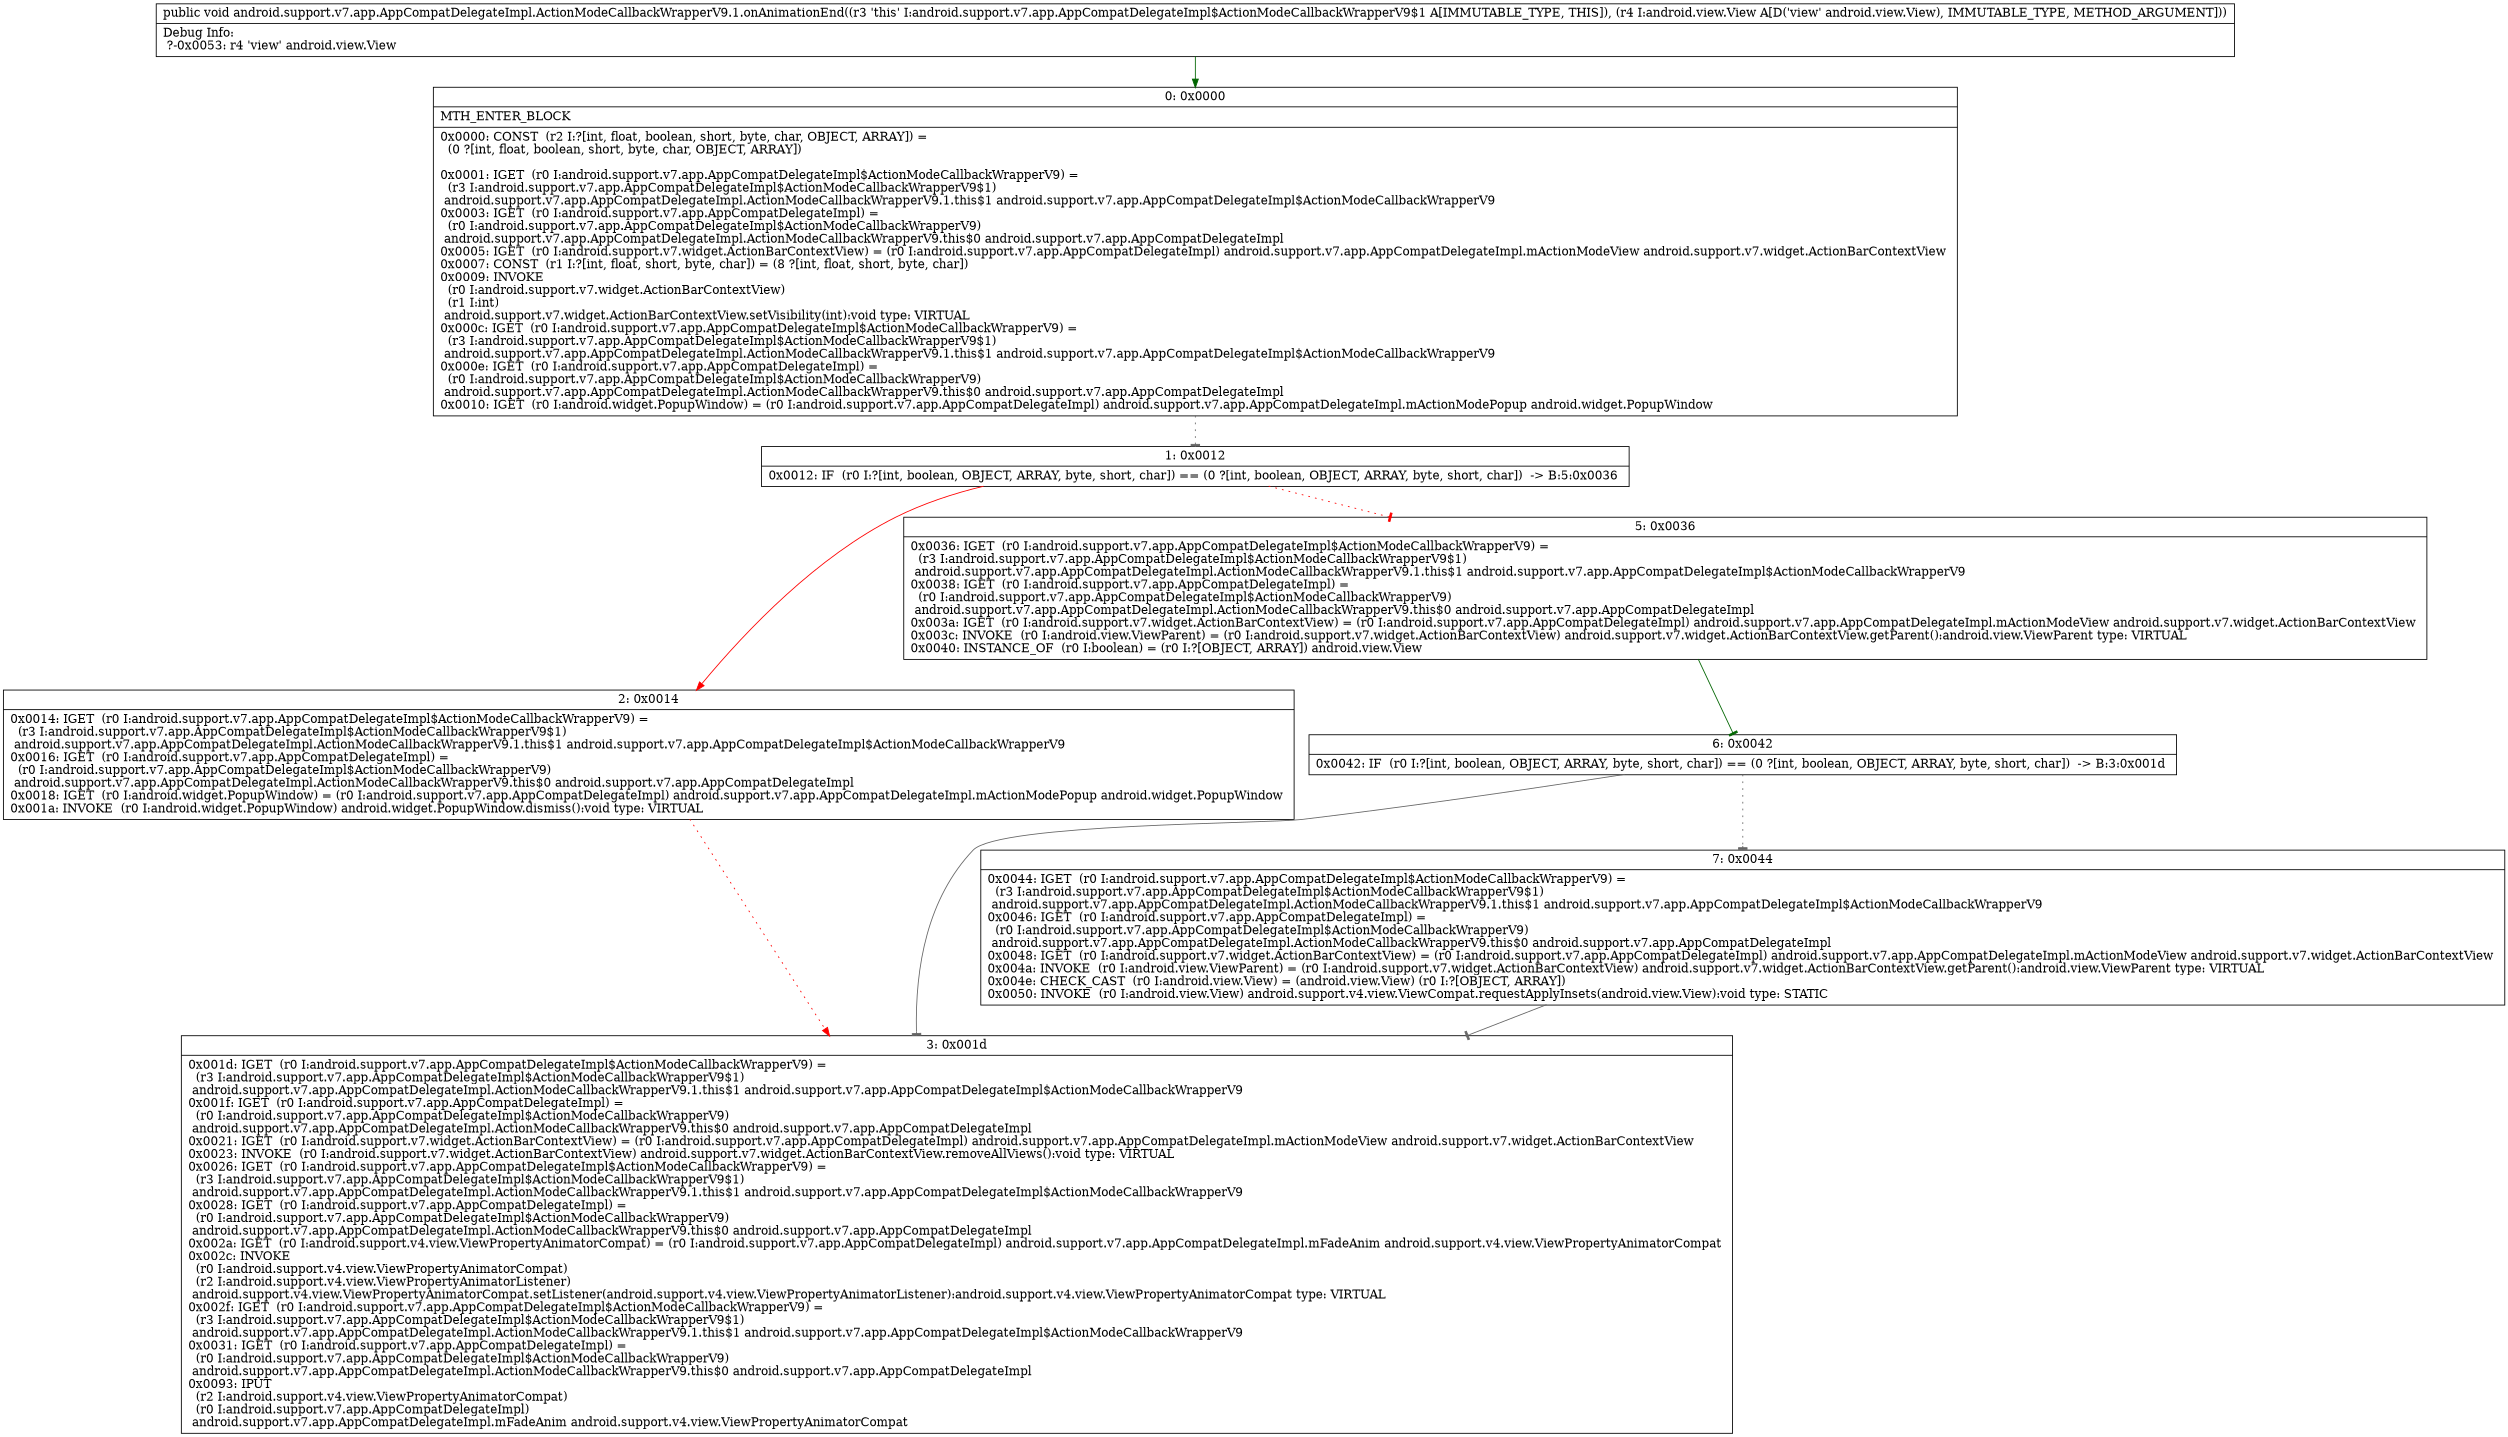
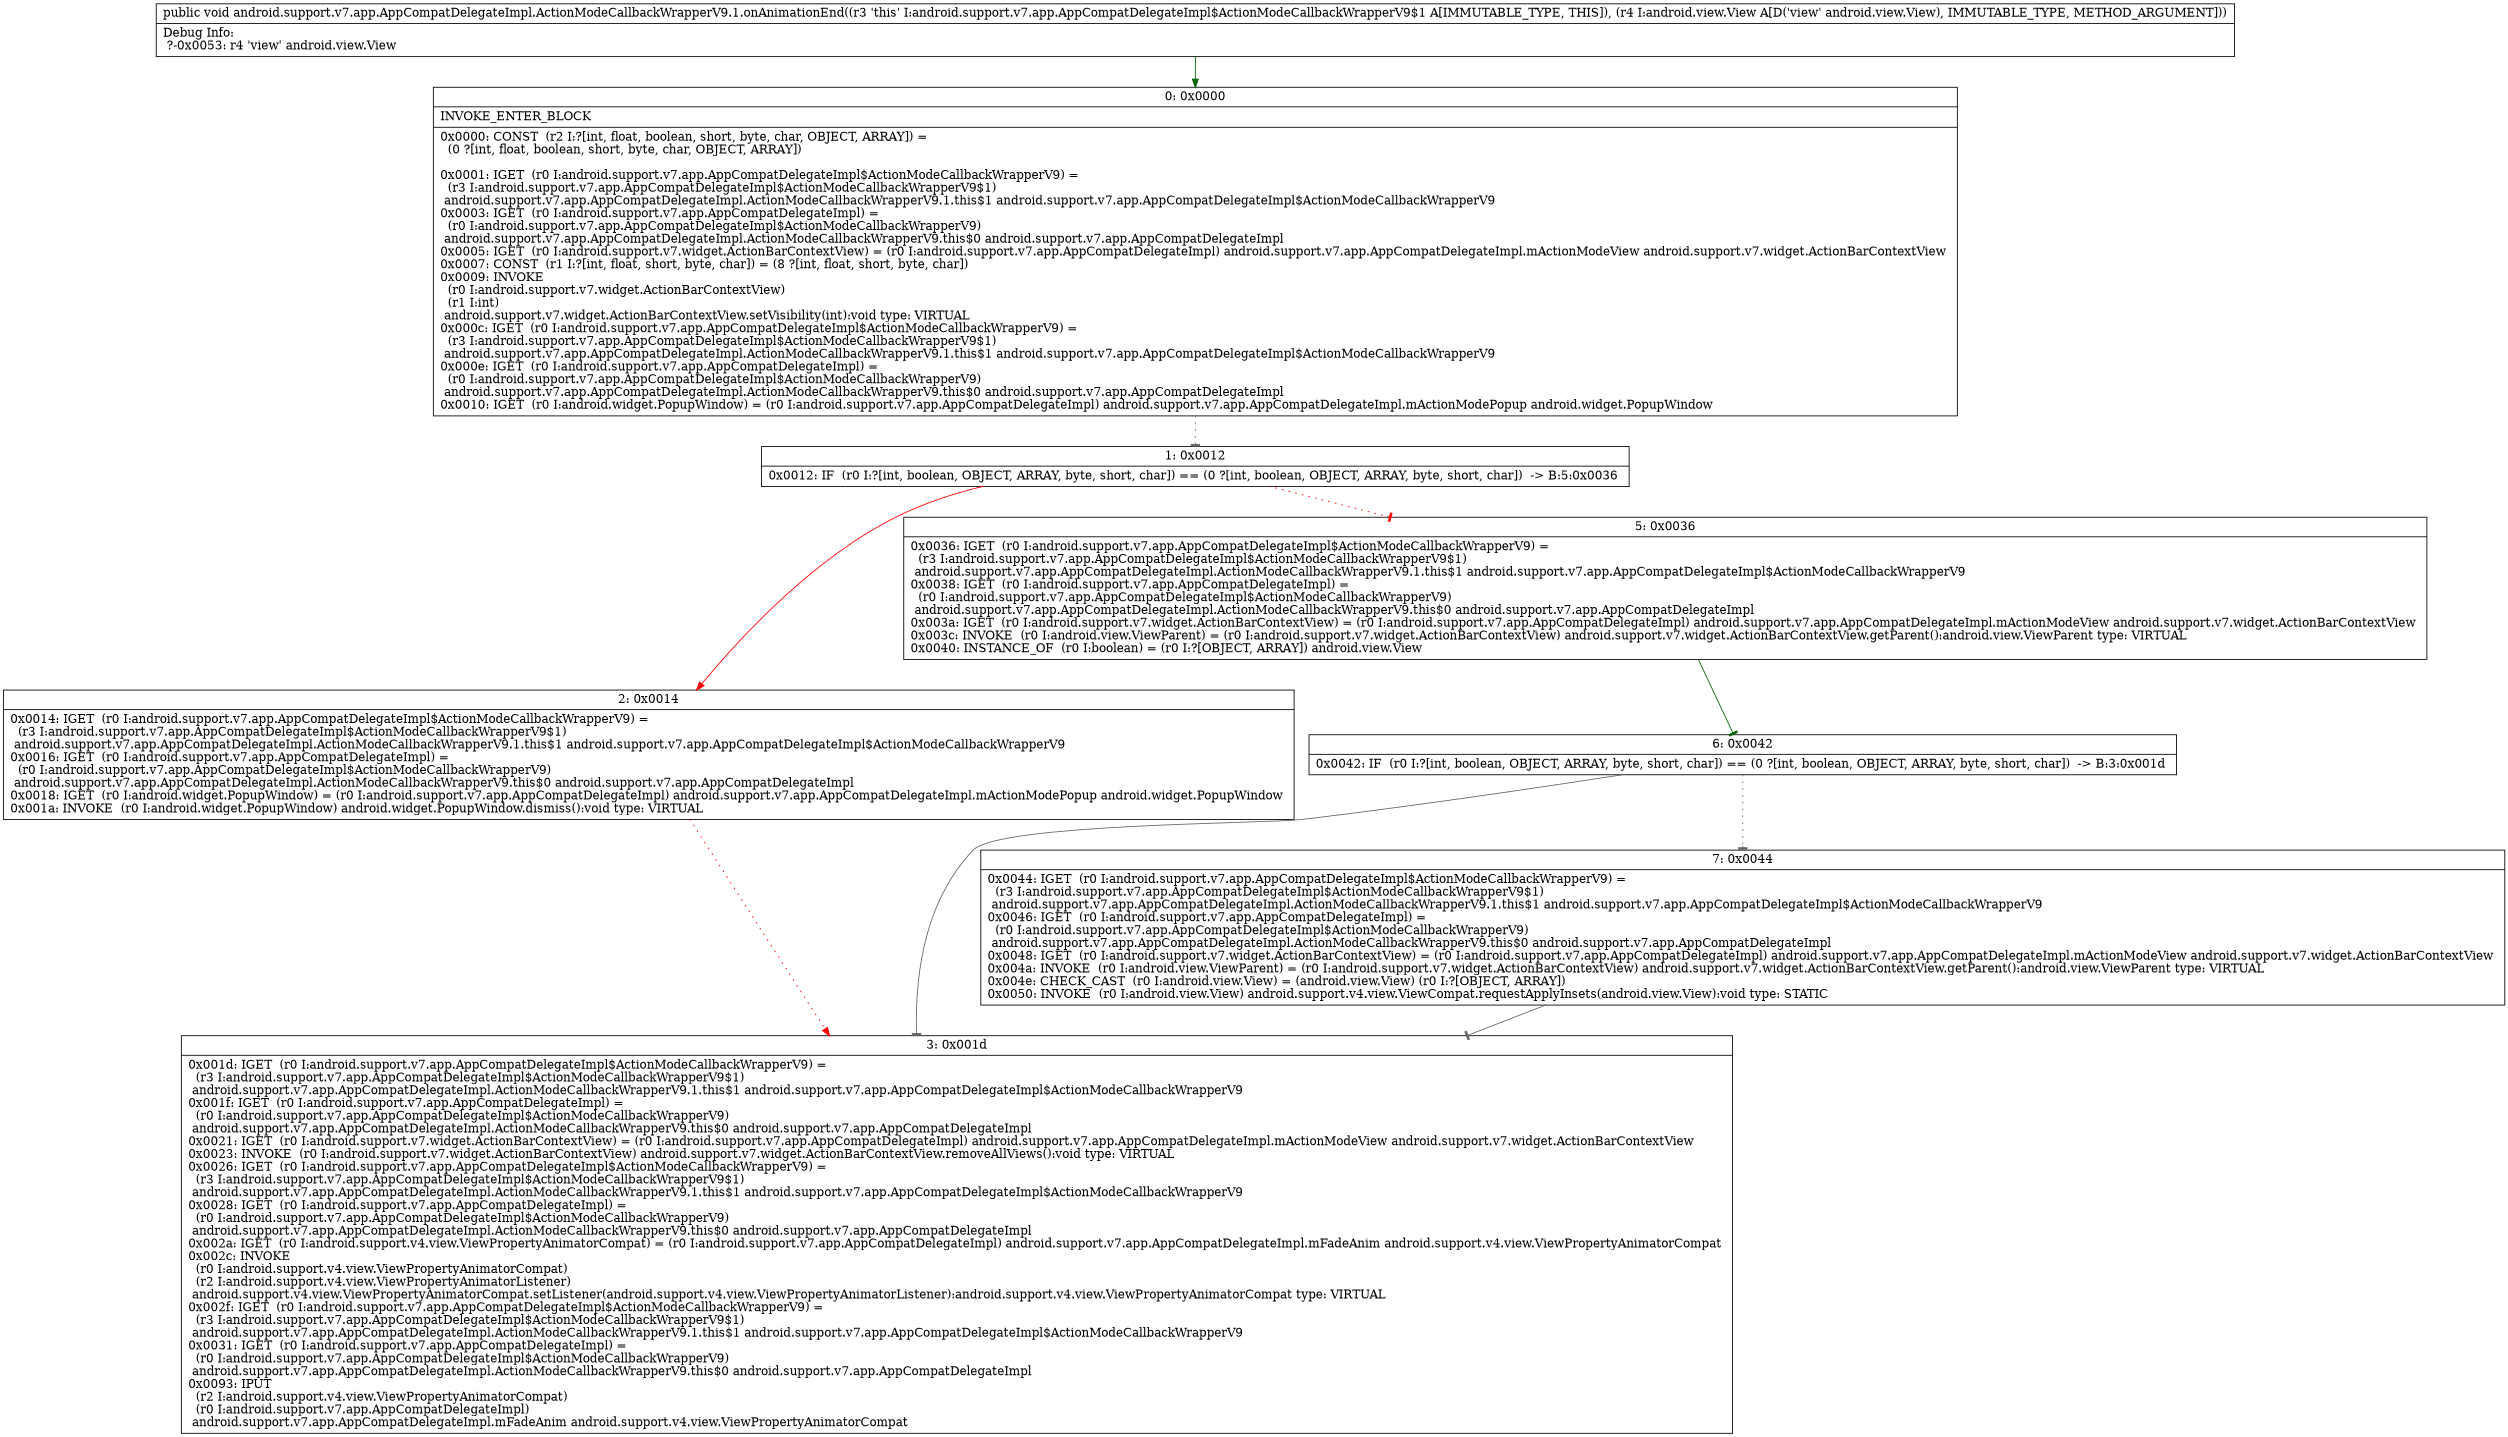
node "0: 0x0000": text "MTH_ENTER_BLOCK" -> "INVOKE_ENTER_BLOCK"
